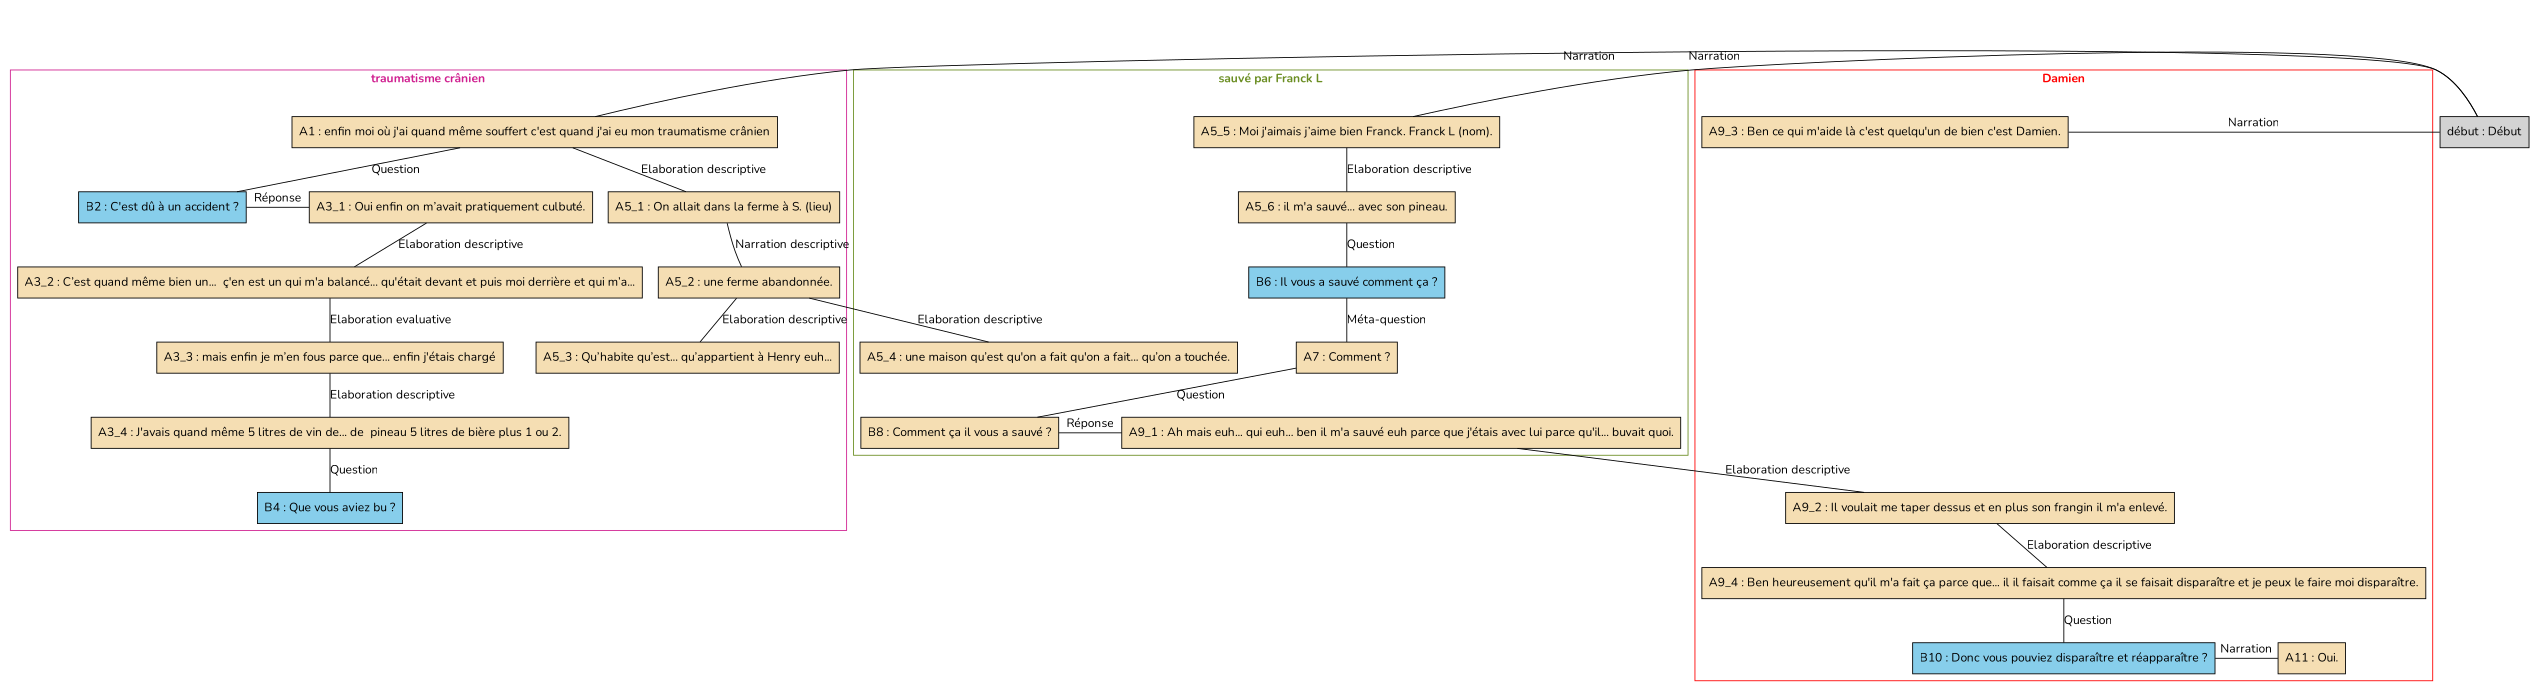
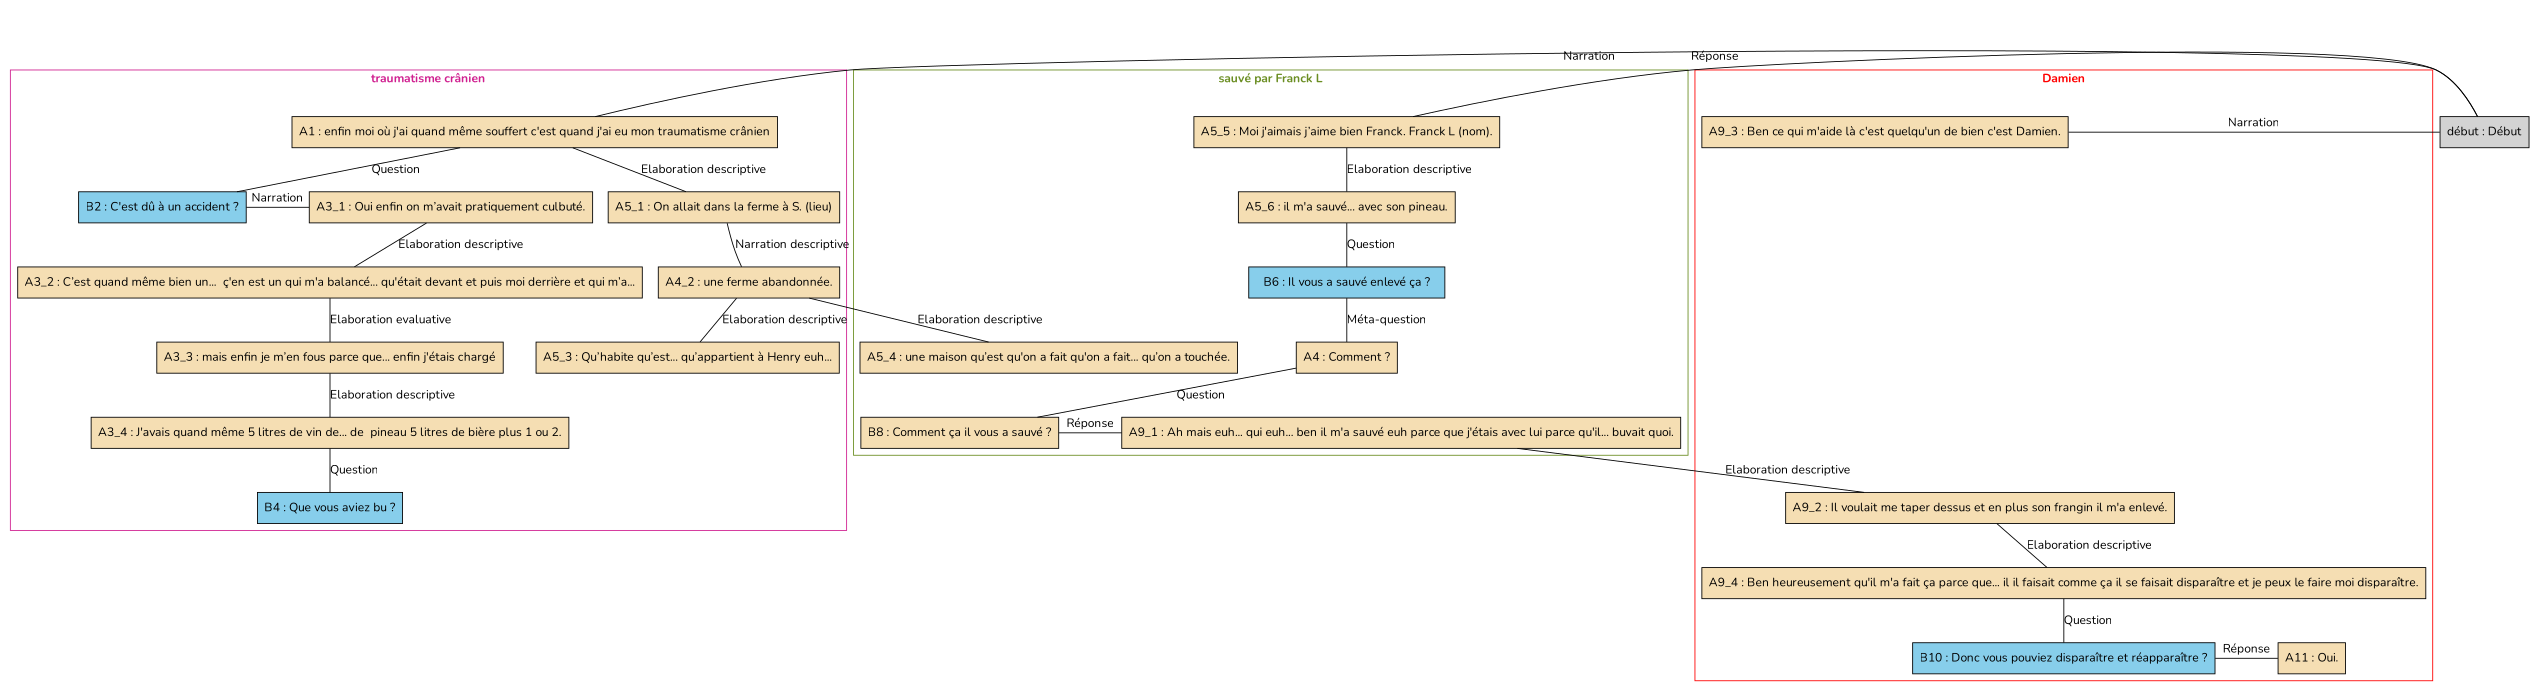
edge "A5_5 : Moi j'aimais j’aime bien Franck. Franck L (nom)." -- "début : Début": label "Narration" -> "Réponse"
edge "B2 : C'est dû à un accident ?" -- "A3_1 : Oui enfin on m’avait pratiquement culbuté.": label "Réponse" -> "Narration"
node "A5_2 : une ferme abandonnée.": label "A5_2 : une ferme abandonnée." -> "A4_2 : une ferme abandonnée."
node "B6 : Il vous a sauvé comment ça ?": label "B6 : Il vous a sauvé comment ça ?" -> "B6 : Il vous a sauvé enlevé ça ?"
node "A7 : Comment ?": label "A7 : Comment ?" -> "A4 : Comment ?"
edge "B10 : Donc vous pouviez disparaître et réapparaître ?" -- "A11 : Oui.": label "Narration" -> "Réponse"
